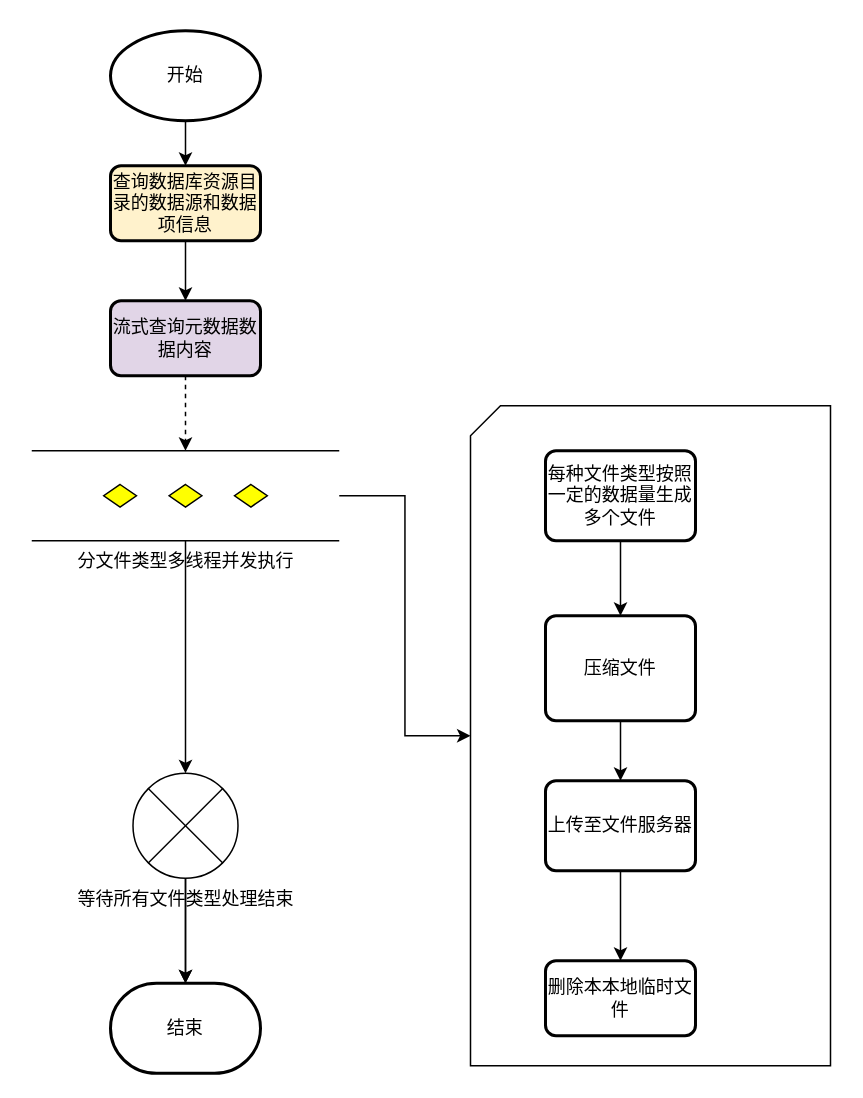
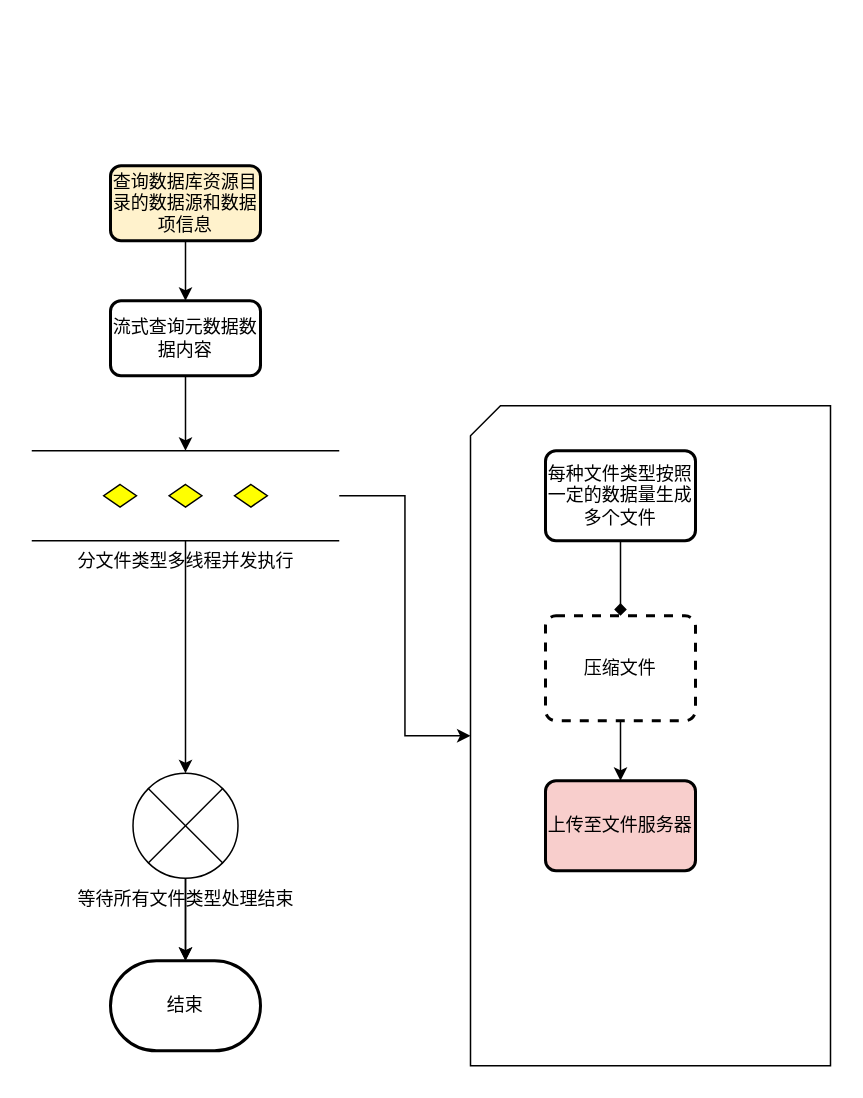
node "开始": removed
edge "开始" -> "查询数据库资源目录的数据源和数据项信息": removed
node "流式查询元数据数据内容": fillcolor #e1d5e7 -> #ffffff
edge "流式查询元数据数据内容" -> "分文件类型多线程并发执行": style dashed -> solid
edge "每种文件类型按照一定的数据量生成多个文件" -> "压缩文件": arrowhead classic -> diamond
node "压缩文件": style solid -> dashed
node "上传至文件服务器": fillcolor #ffffff -> #f8cecc
edge "上传至文件服务器" -> "删除本本地临时文件": removed
node "删除本本地临时文件": removed
node "结束": moved (185, 1028) -> (185, 1006)
